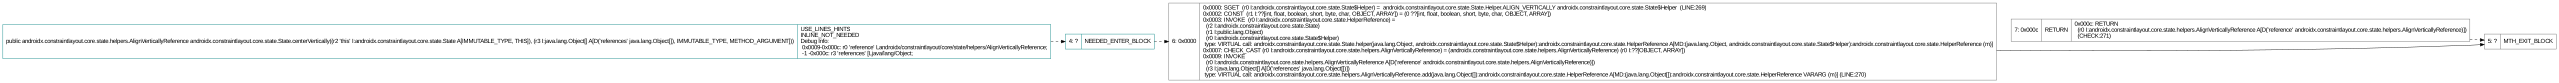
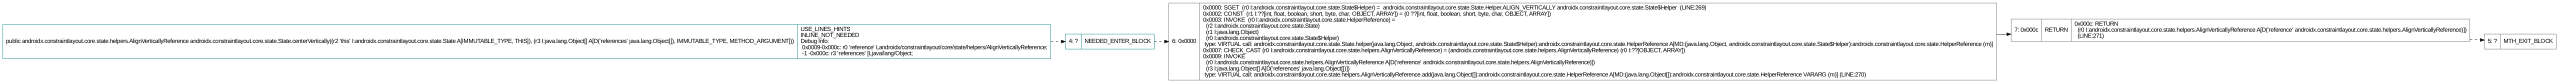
node "6: 0x0000": text "(r1 I:public.lang.Object)" -> "(r1 I:java.lang.Object)"
node "7: 0x000c": text "(CHECK:271)" -> "(LINE:271)"
edge "6: 0x0000" -> "5: ?": now "6: 0x0000" -> "7: 0x000c"
